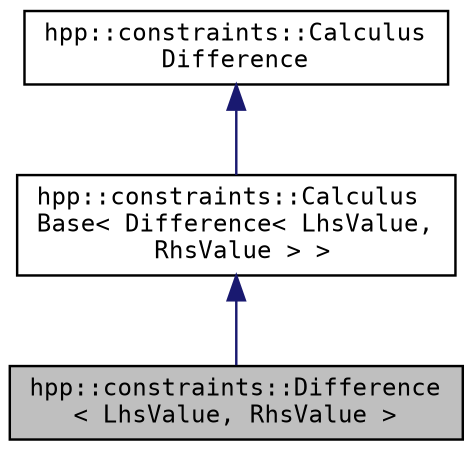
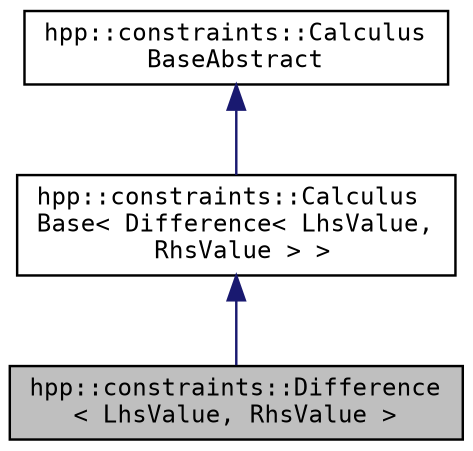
node "hpp::constraints::Calculus Difference": label "hpp::constraints::Calculus Difference" -> "hpp::constraints::Calculus BaseAbstract"
